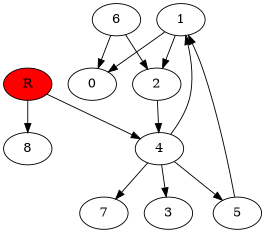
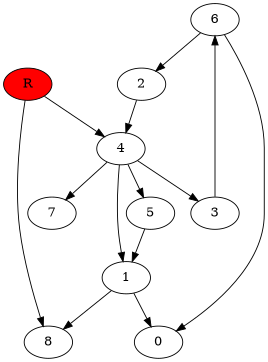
edge "1" -> "2": now "1" -> "8"
edge "3" -> "6": added
